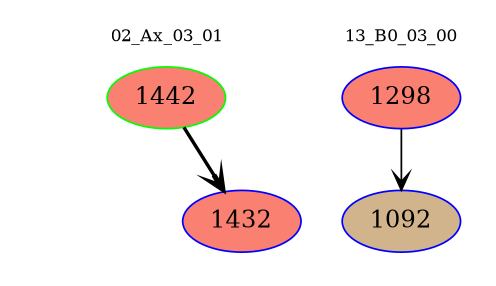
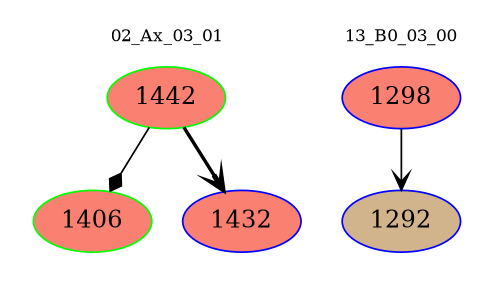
node "1406": added
node "1092": label "1092" -> "1292"
